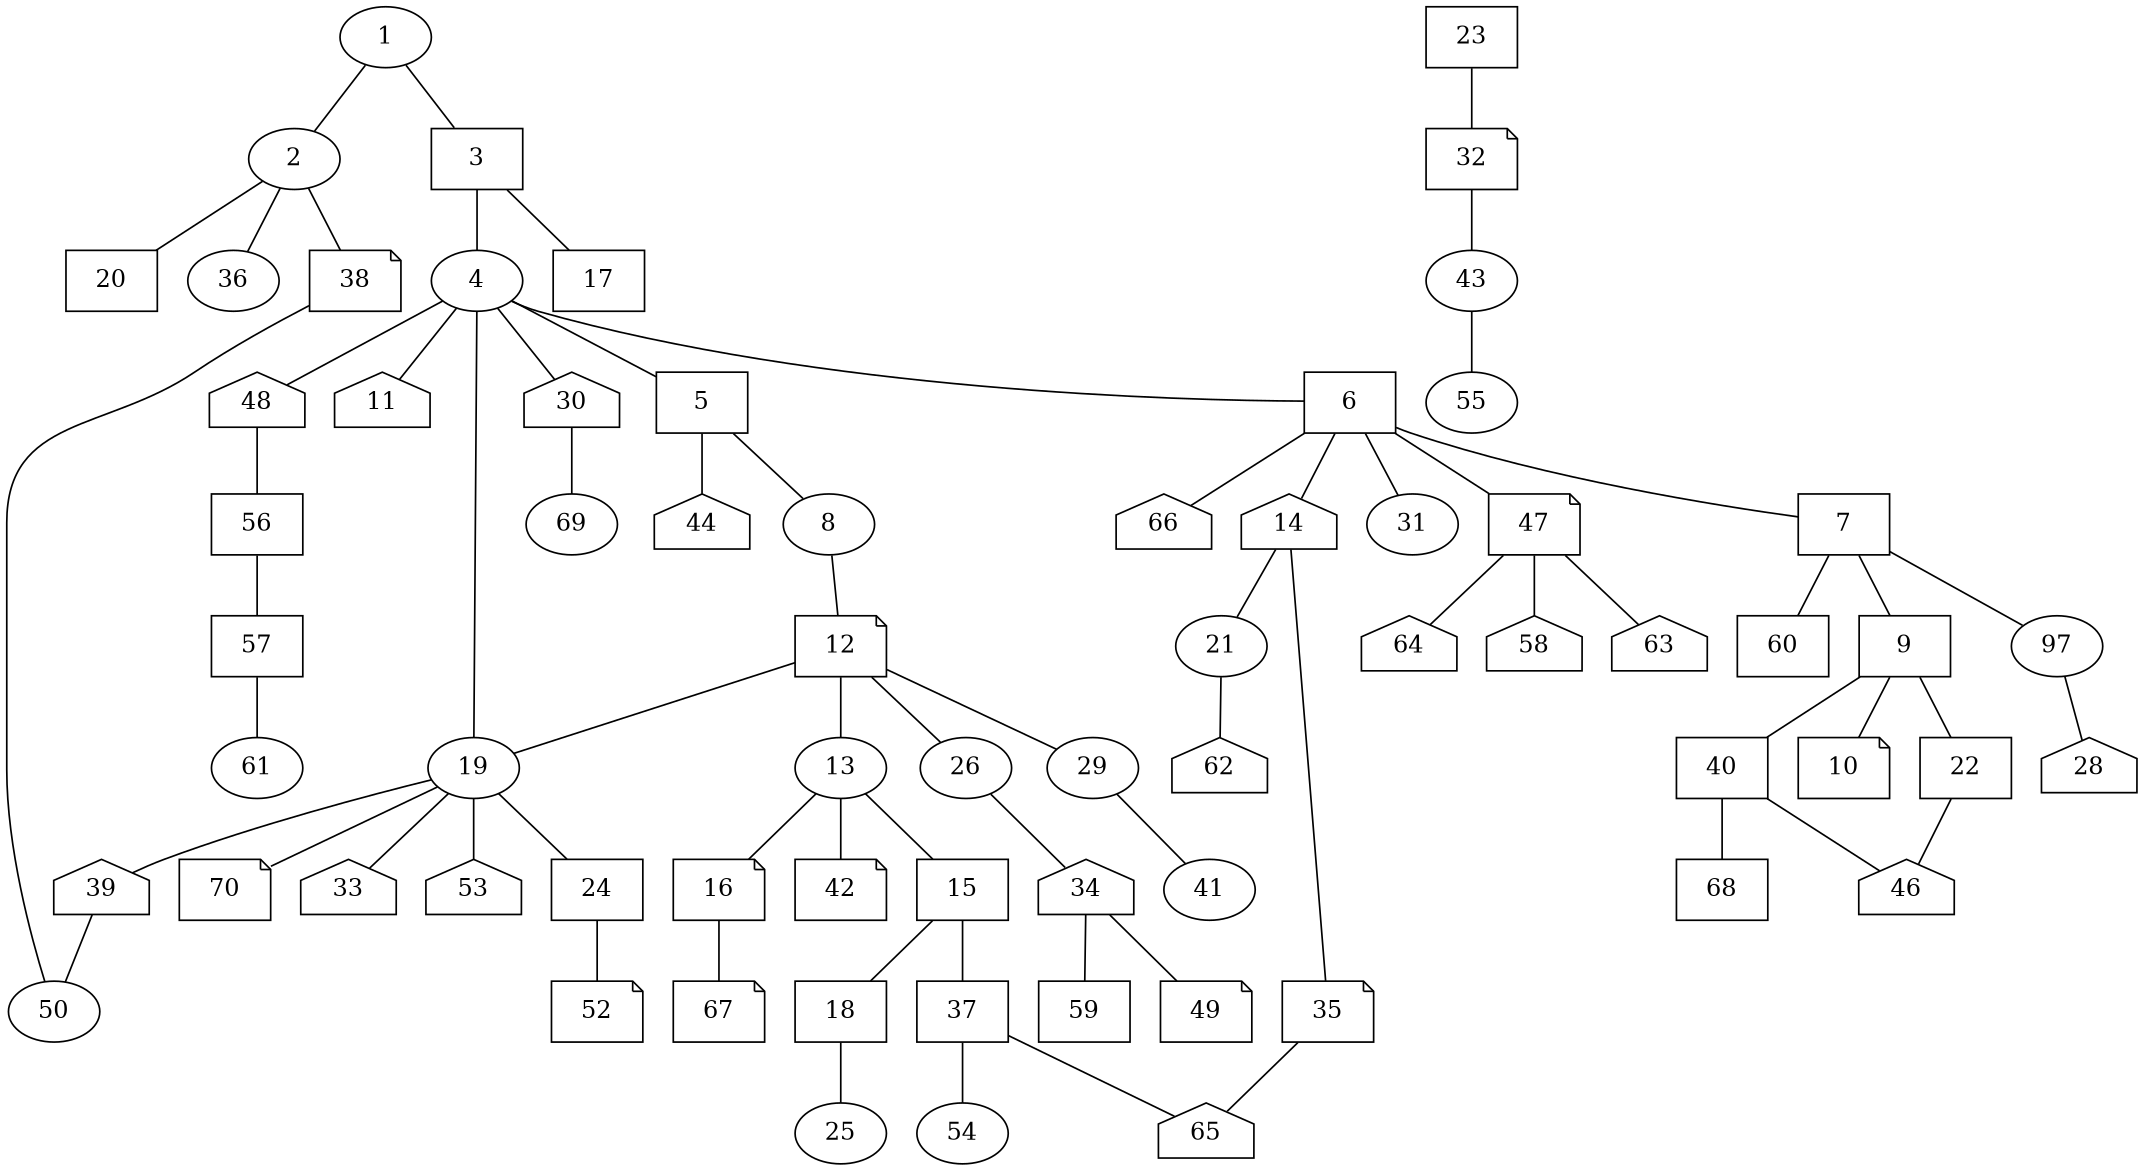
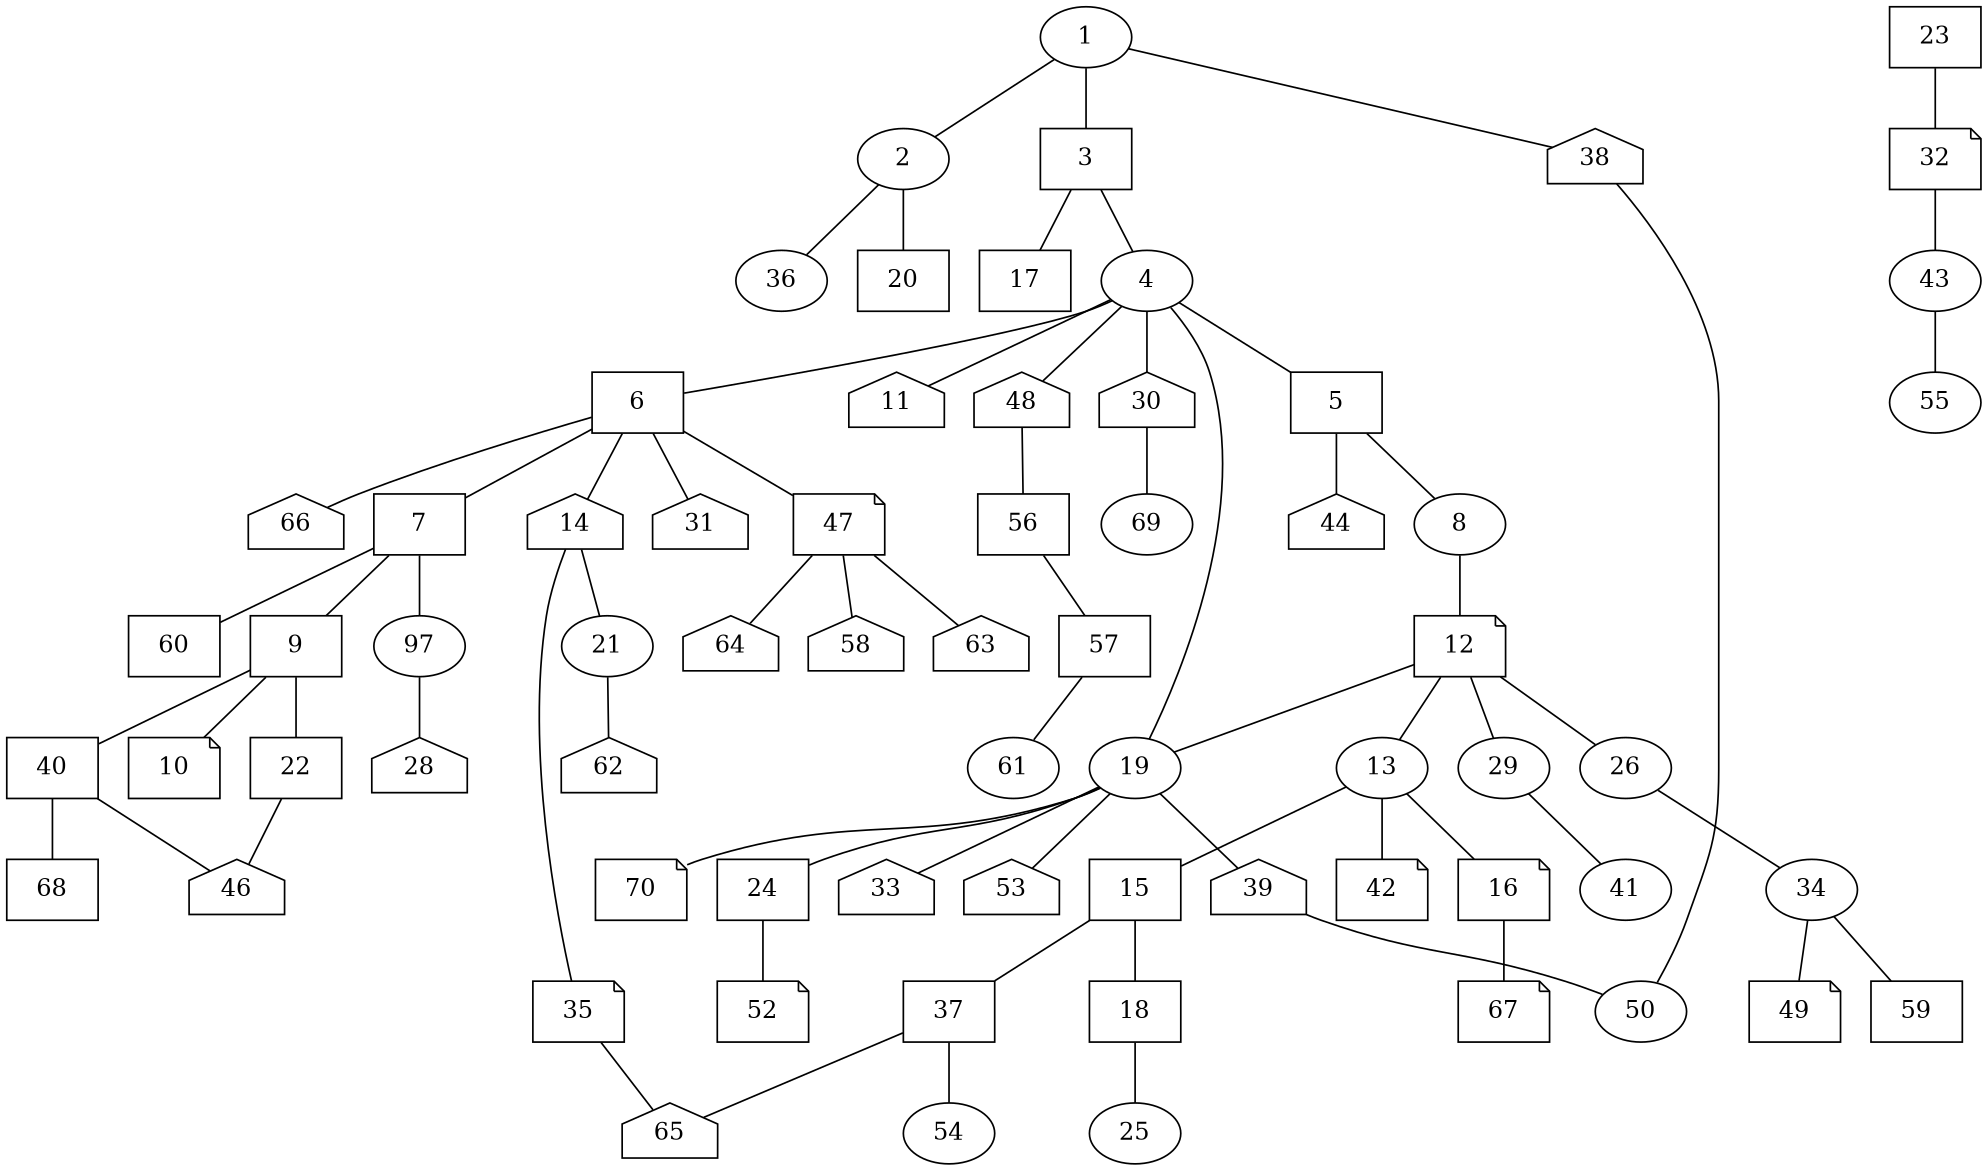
edge "2" -- "38": now "1" -- "38"
node "38": shape note -> house
node "31": shape ellipse -> house
node "34": shape house -> ellipse
